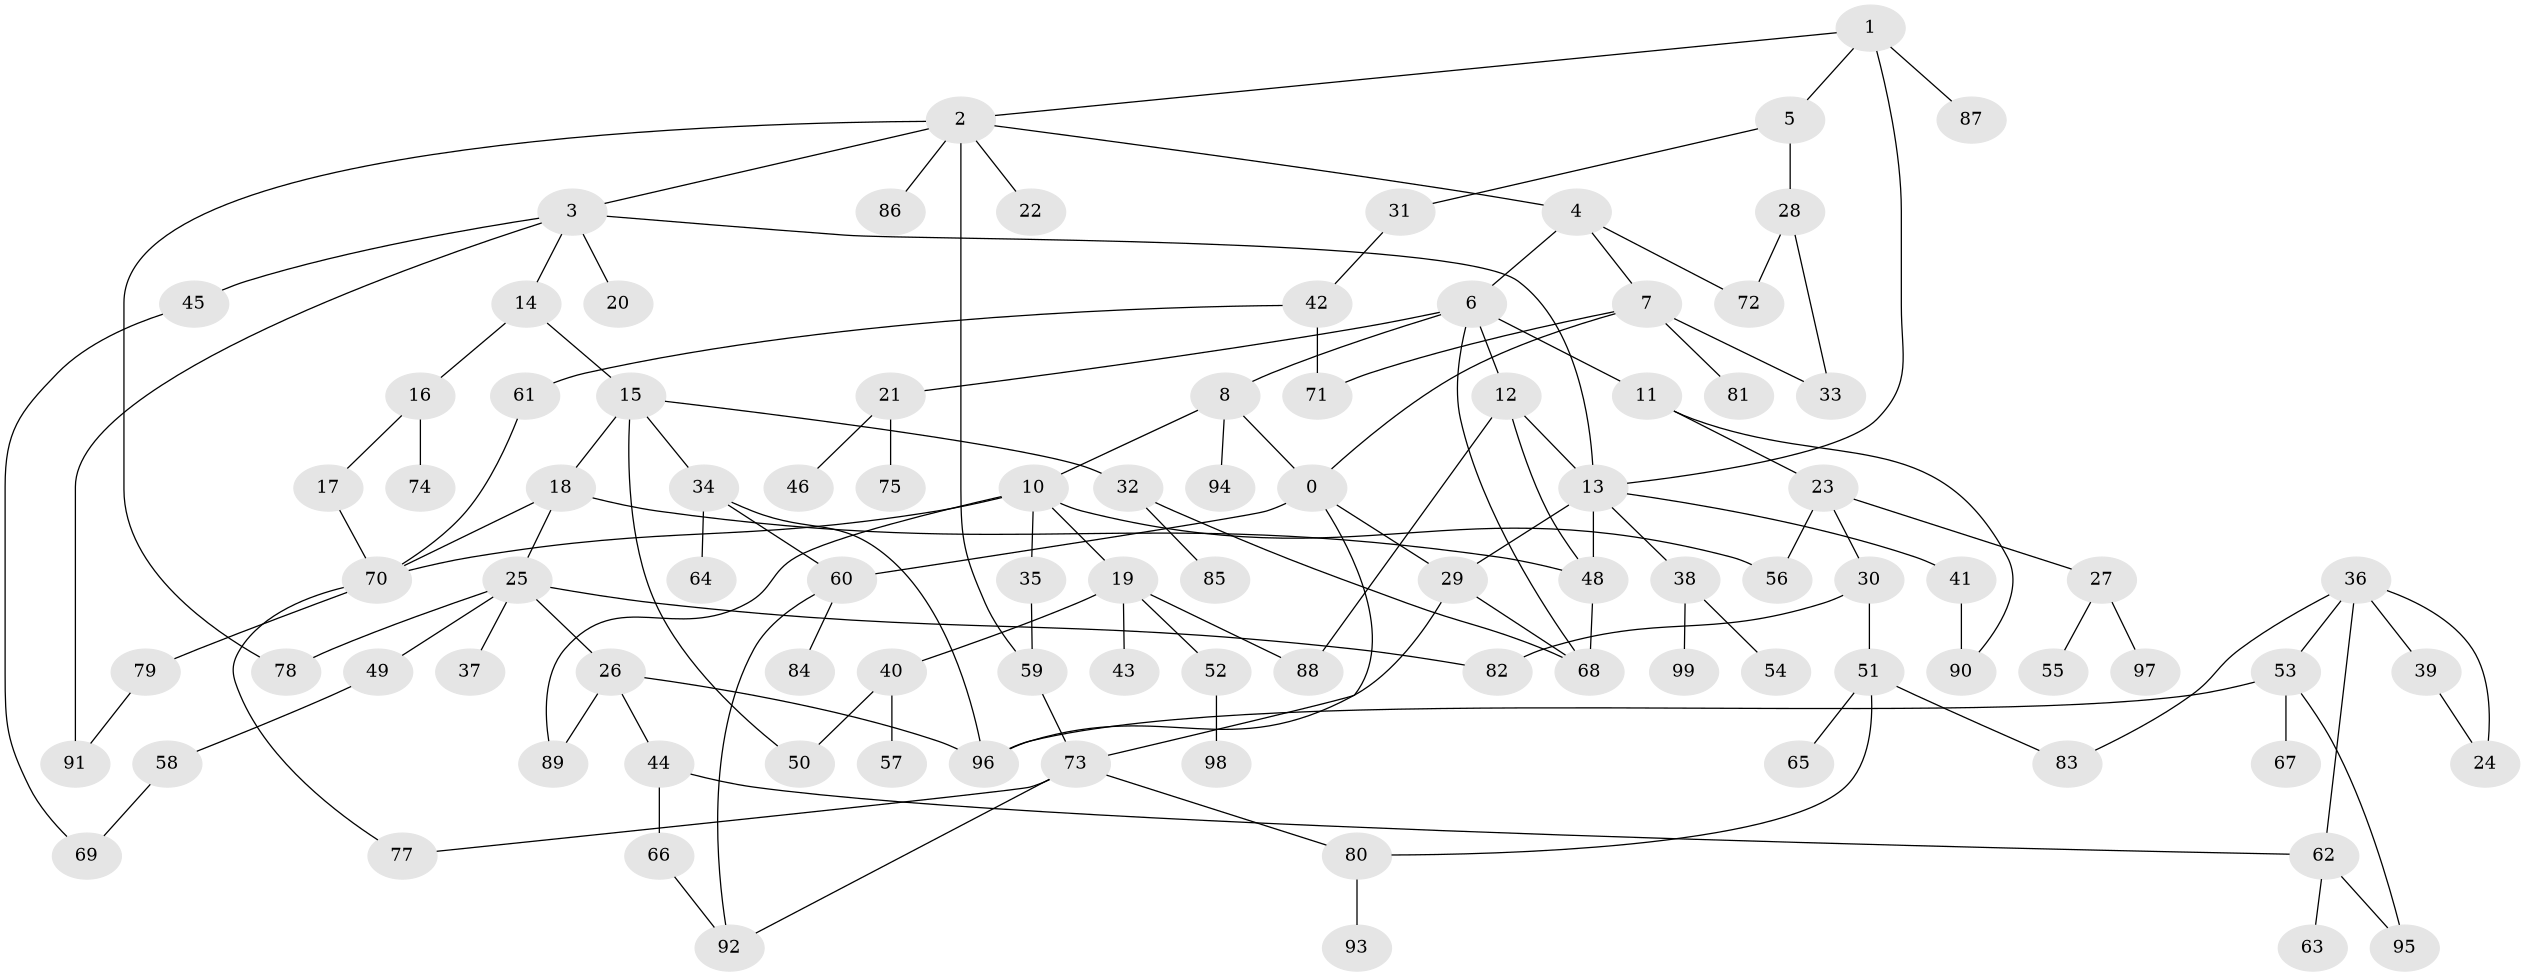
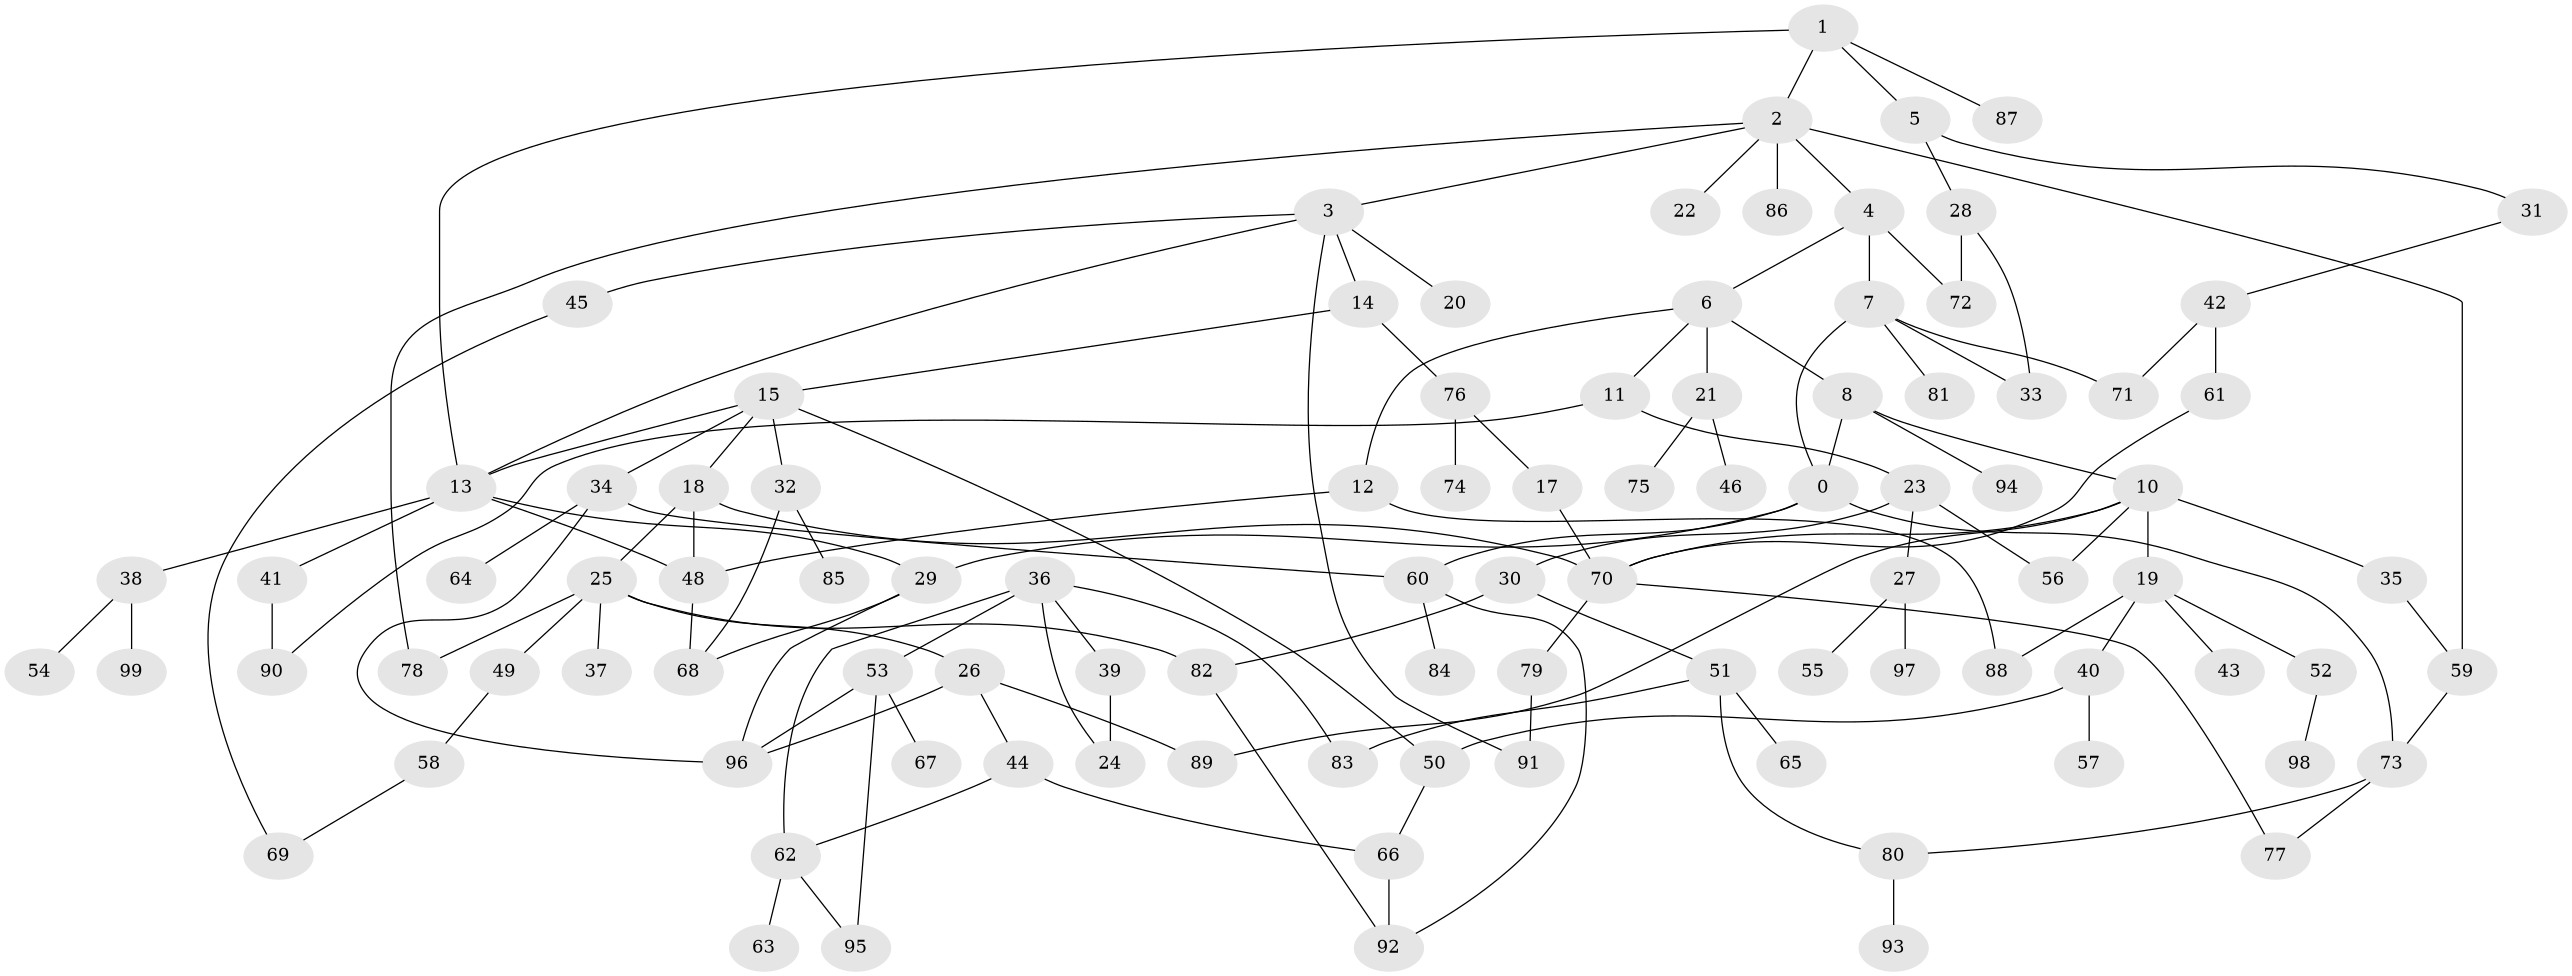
node "16": label "16" -> "76"
edge "12" -- "13": now "15" -- "13"
edge "6" -- "68": removed
edge "50" -- "66": added
edge "73" -- "92": now "82" -- "92"
